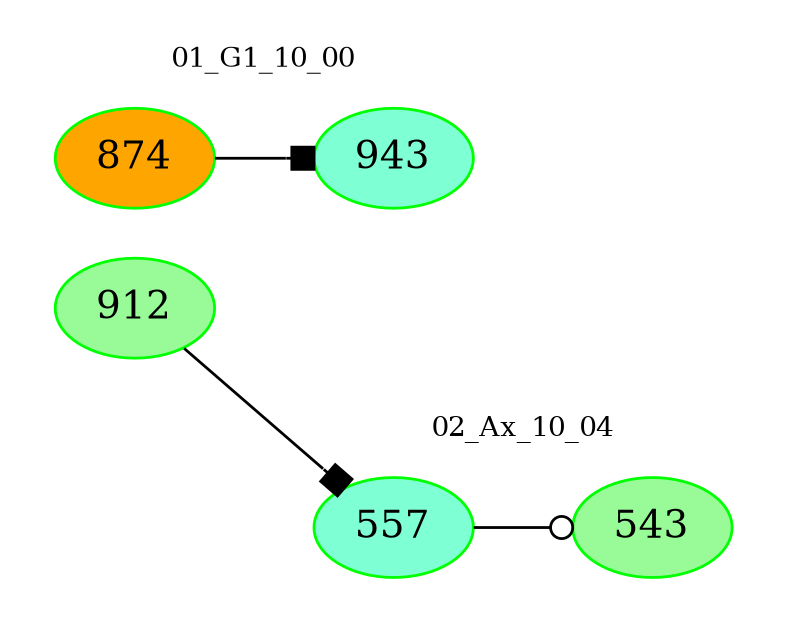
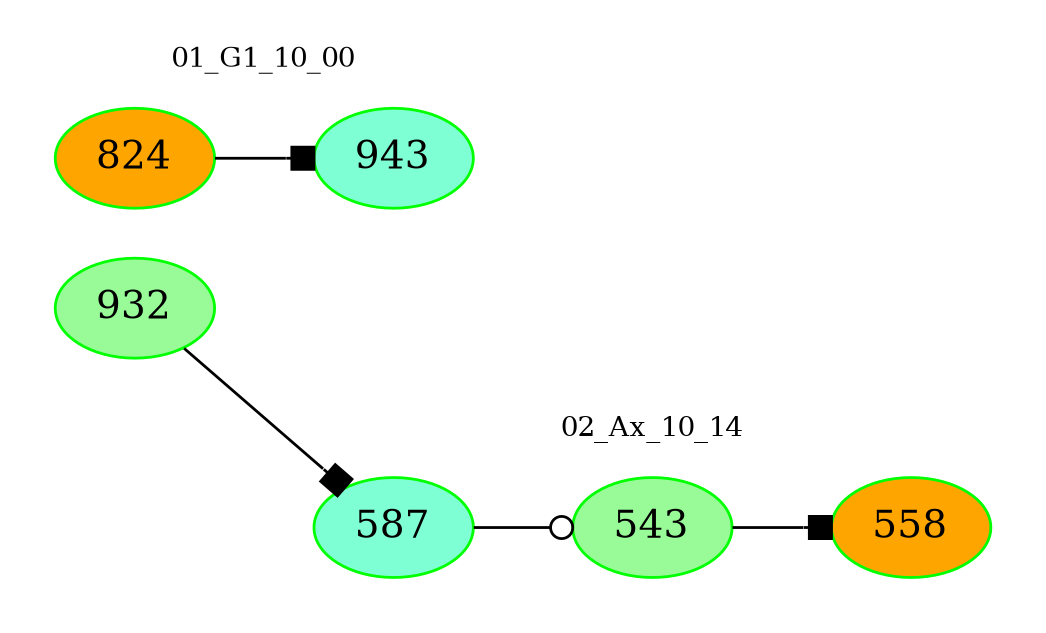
node "874": label "874" -> "824"
node "912": label "912" -> "932"
cluster "02_Ax_10_04": label "02_Ax_10_04" -> "02_Ax_10_14"
node "557": label "557" -> "587"
node "558": added
